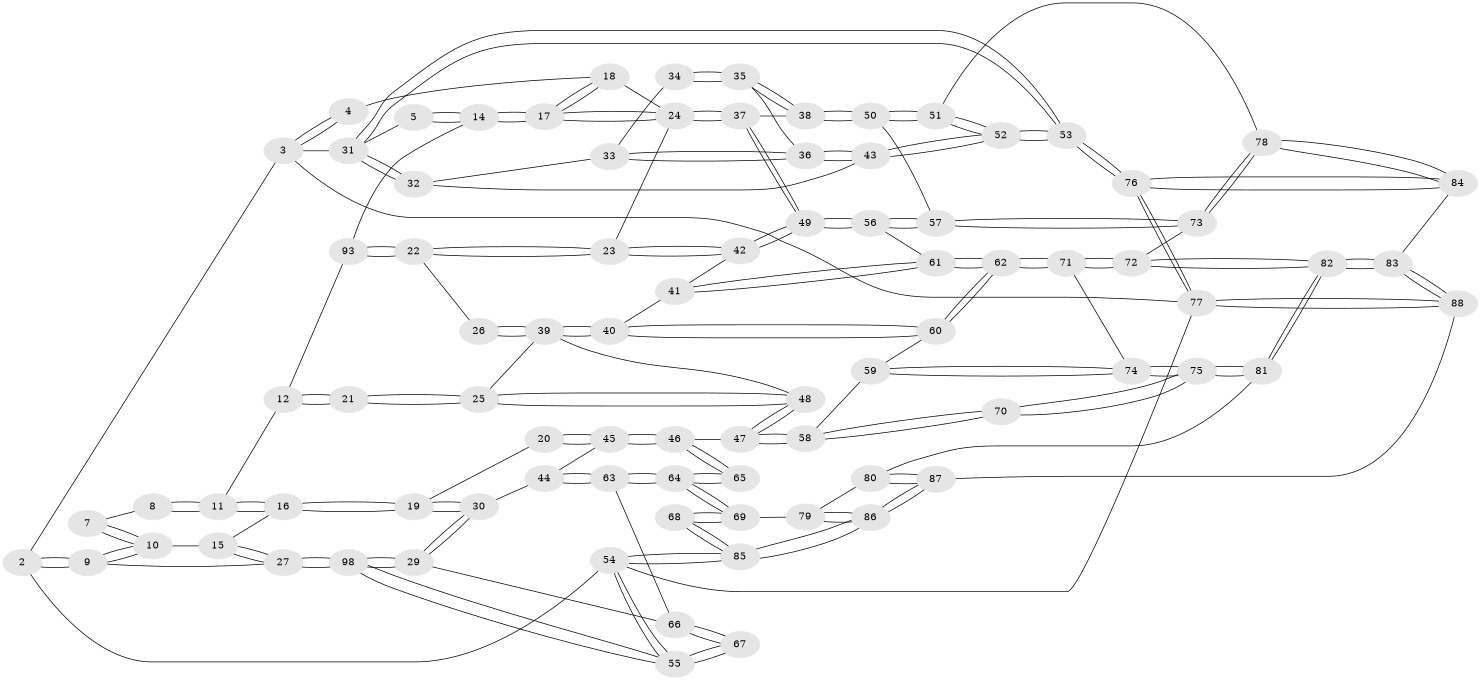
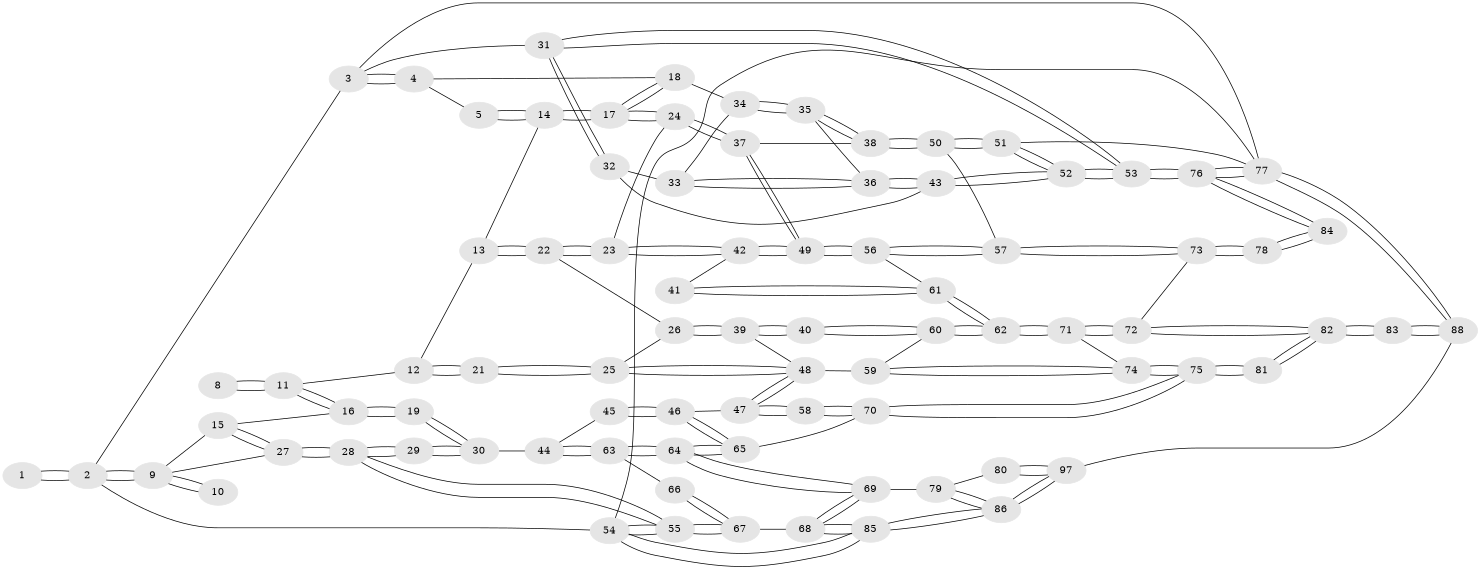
edge "51" -- "78": now "51" -- "77"
edge "18" -- "24": now "18" -- "34"
edge "5" -- "31": now "5" -- "4"
edge "84" -- "83": removed
node "93": label "93" -> "13"
edge "41" -- "40": removed
edge "39" -- "25": now "26" -- "25"
edge "59" -- "58": now "59" -- "48"
edge "70" -- "65": added
node "20": removed
edge "81" -- "80": removed
node "1": added
node "87": label "87" -> "97"
node "7": removed
edge "67" -- "68": added
edge "10" -- "15": now "9" -- "15"
node "98": label "98" -> "28"
edge "29" -- "66": removed
